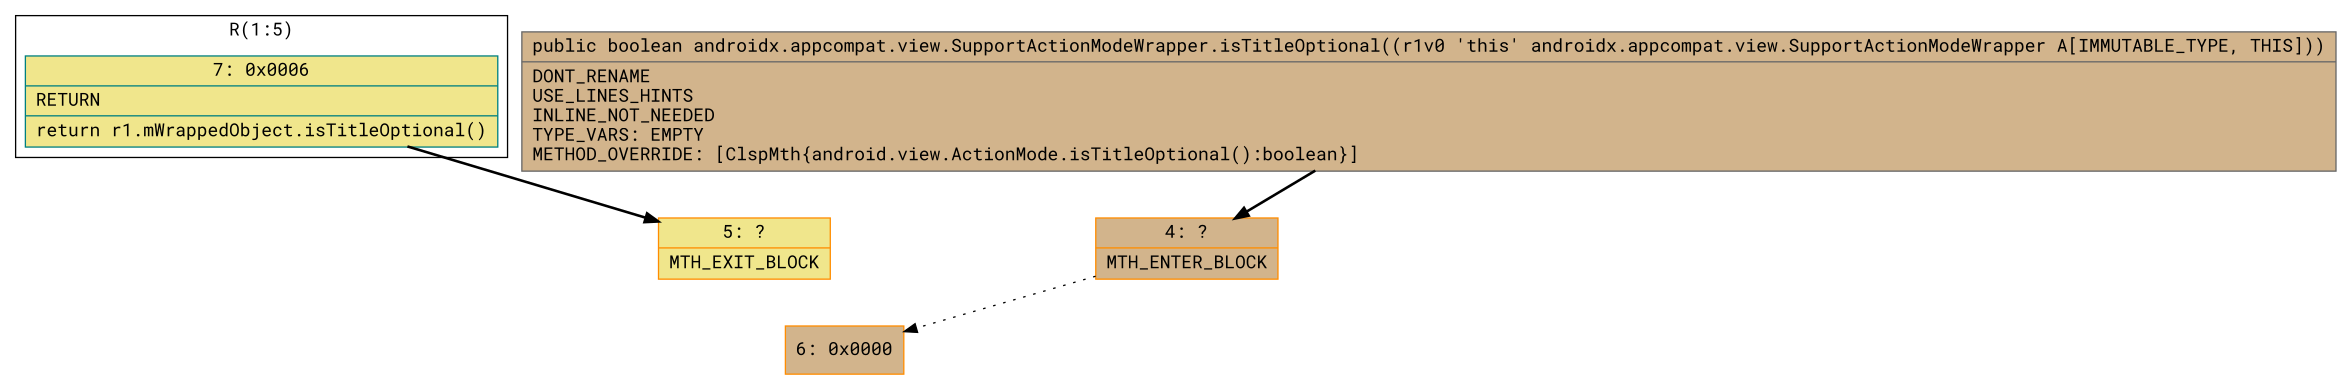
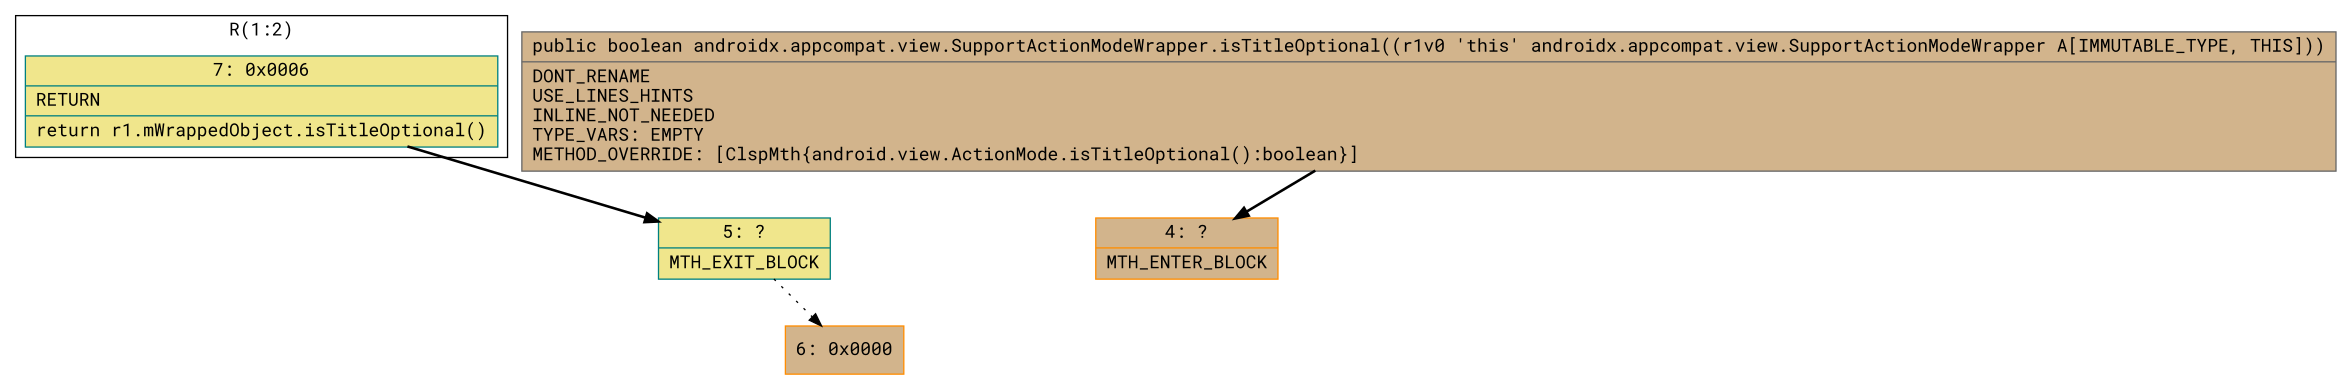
cluster "R(1:5)": label "R(1:5)" -> "R(1:2)"
node "5: ?": color darkorange -> teal
edge "4: ?" -> "6: 0x0000": now "5: ?" -> "6: 0x0000"
